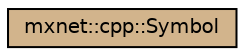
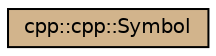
node "mxnet::cpp::Symbol": label "mxnet::cpp::Symbol" -> "cpp::cpp::Symbol"
